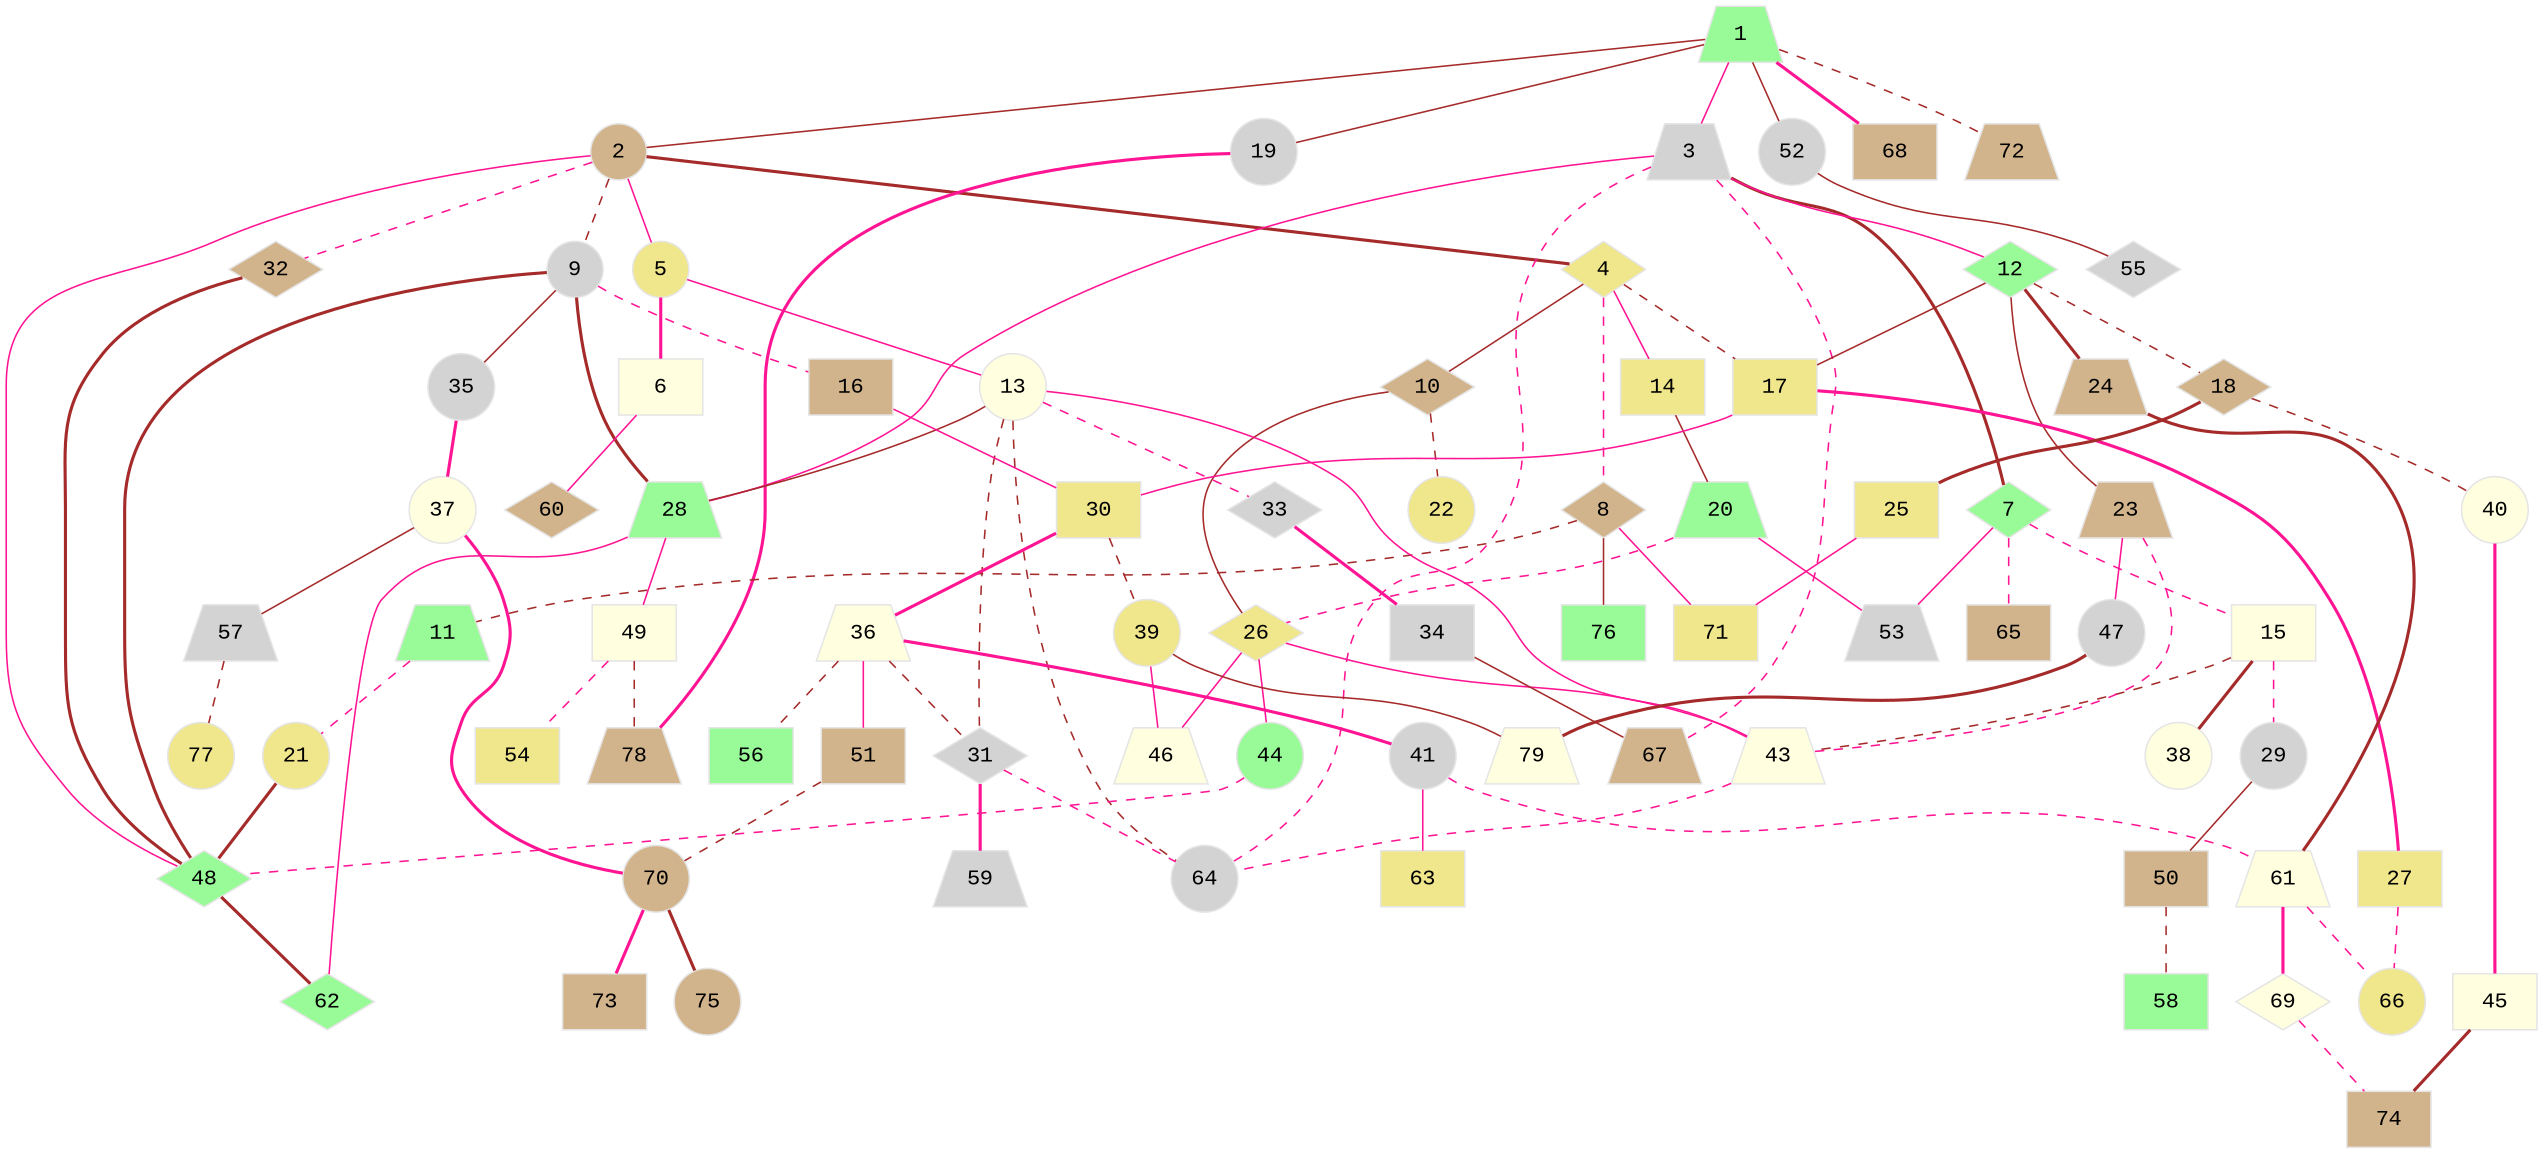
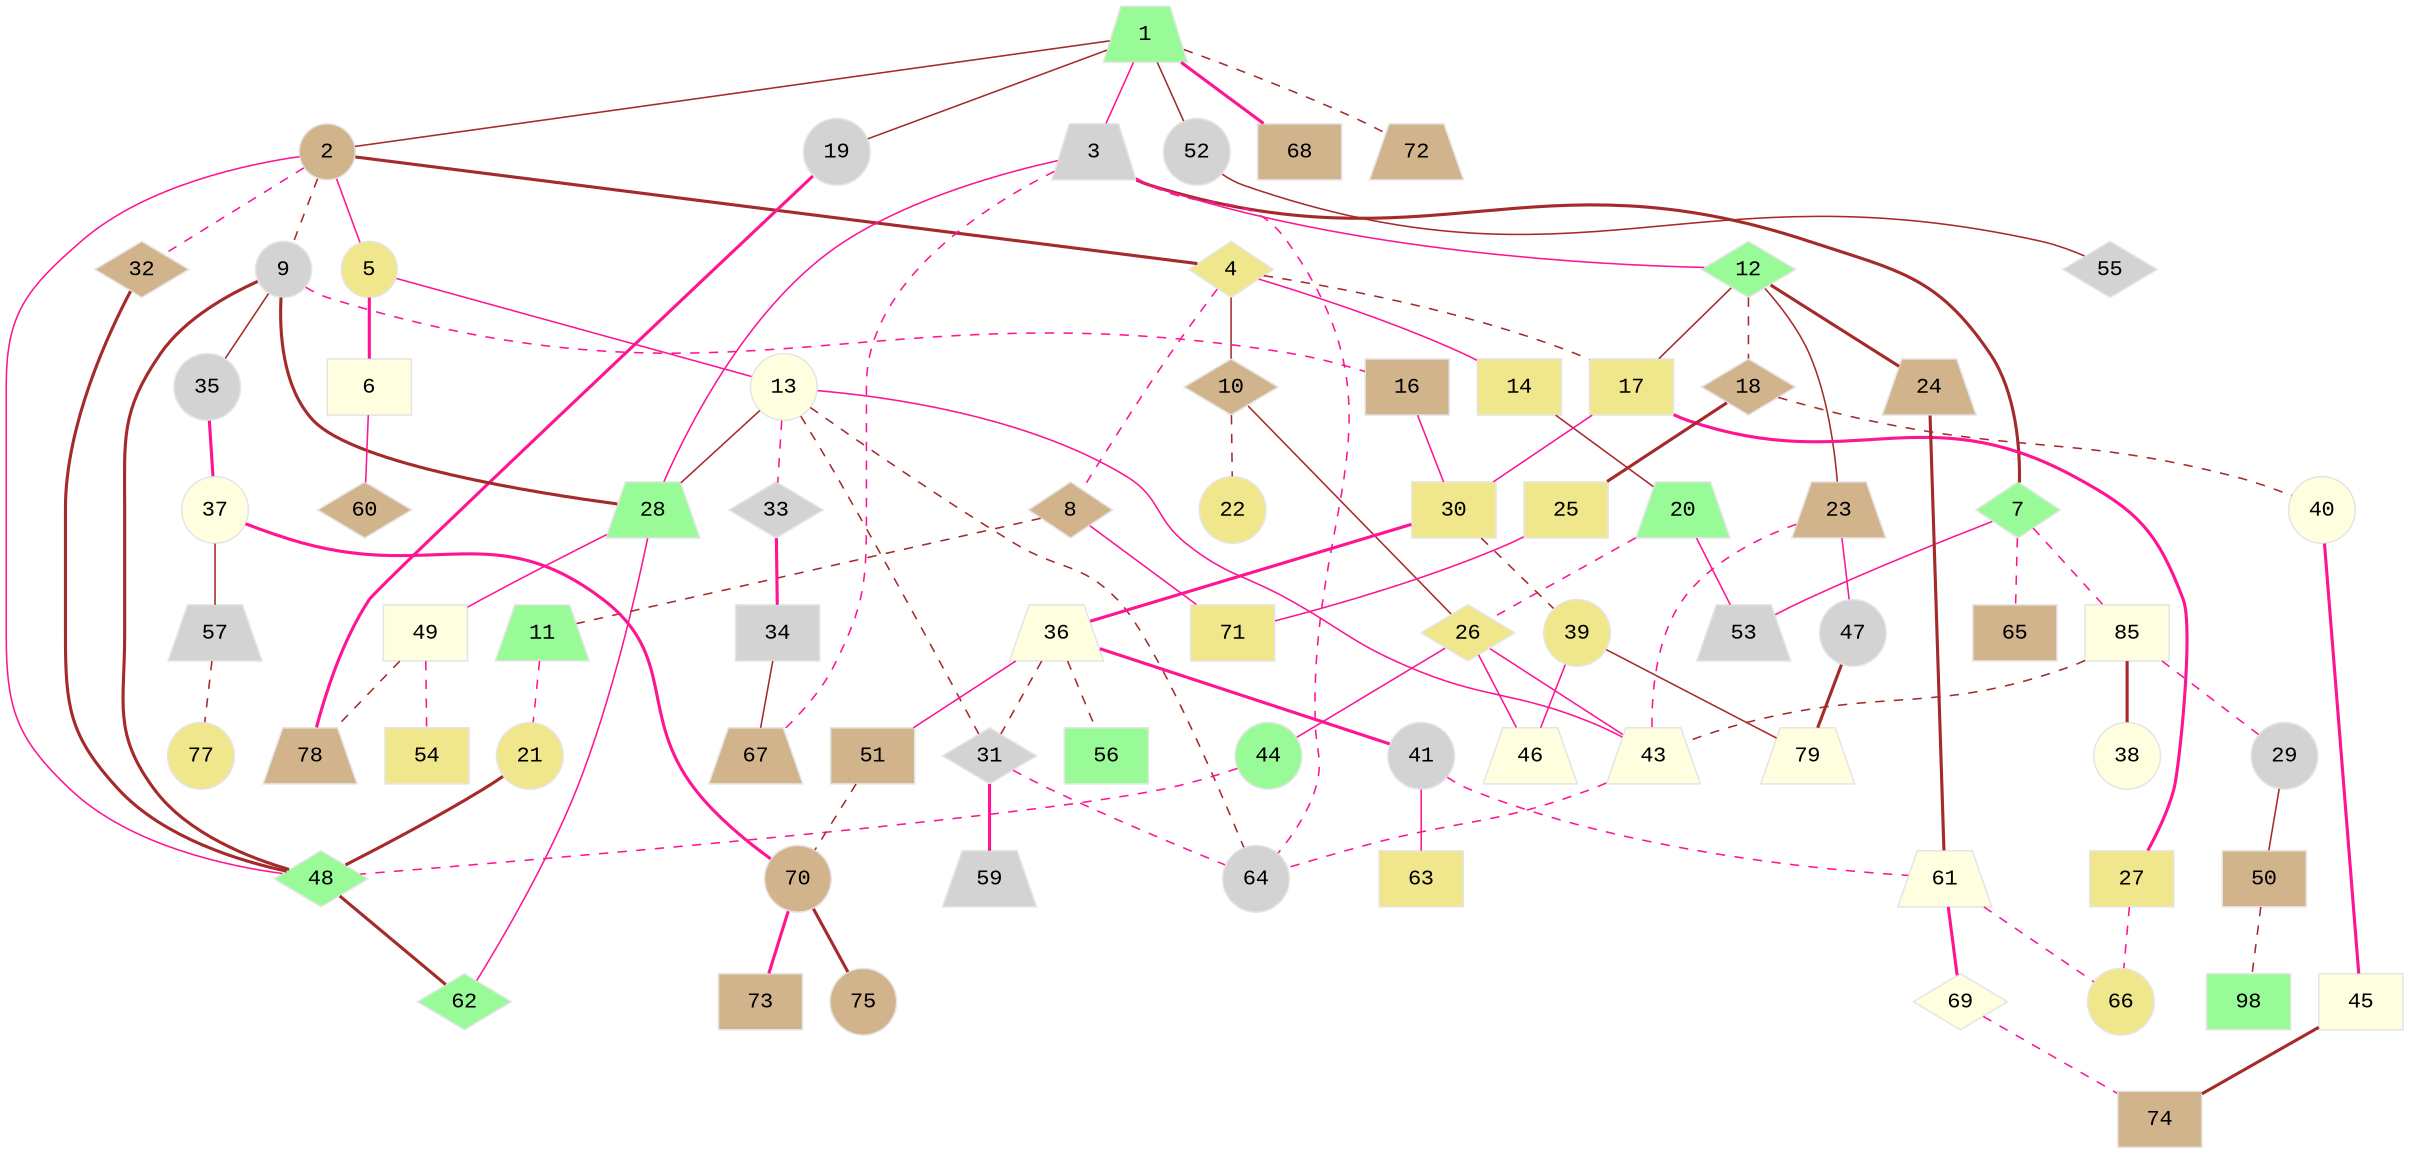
node "76": removed
node "15": label "15" -> "85"
node "58": label "58" -> "98"
